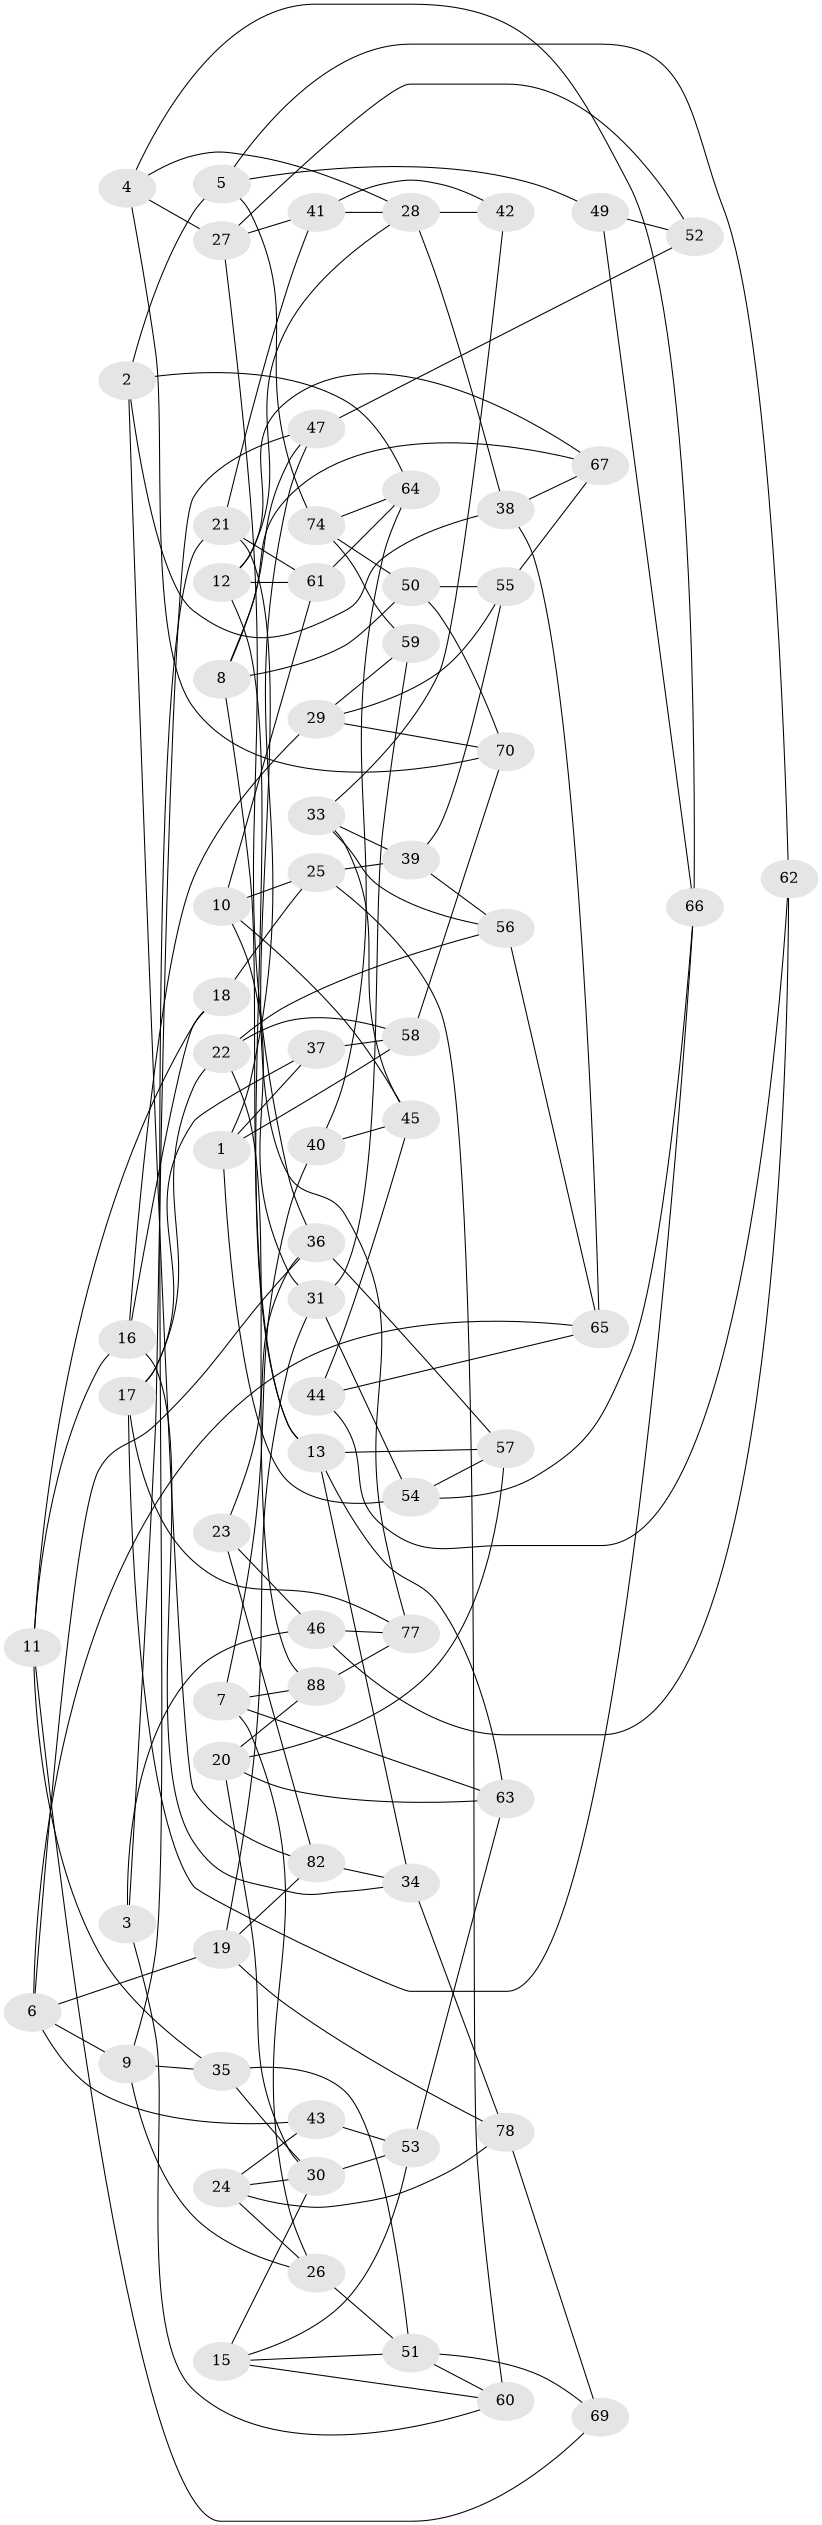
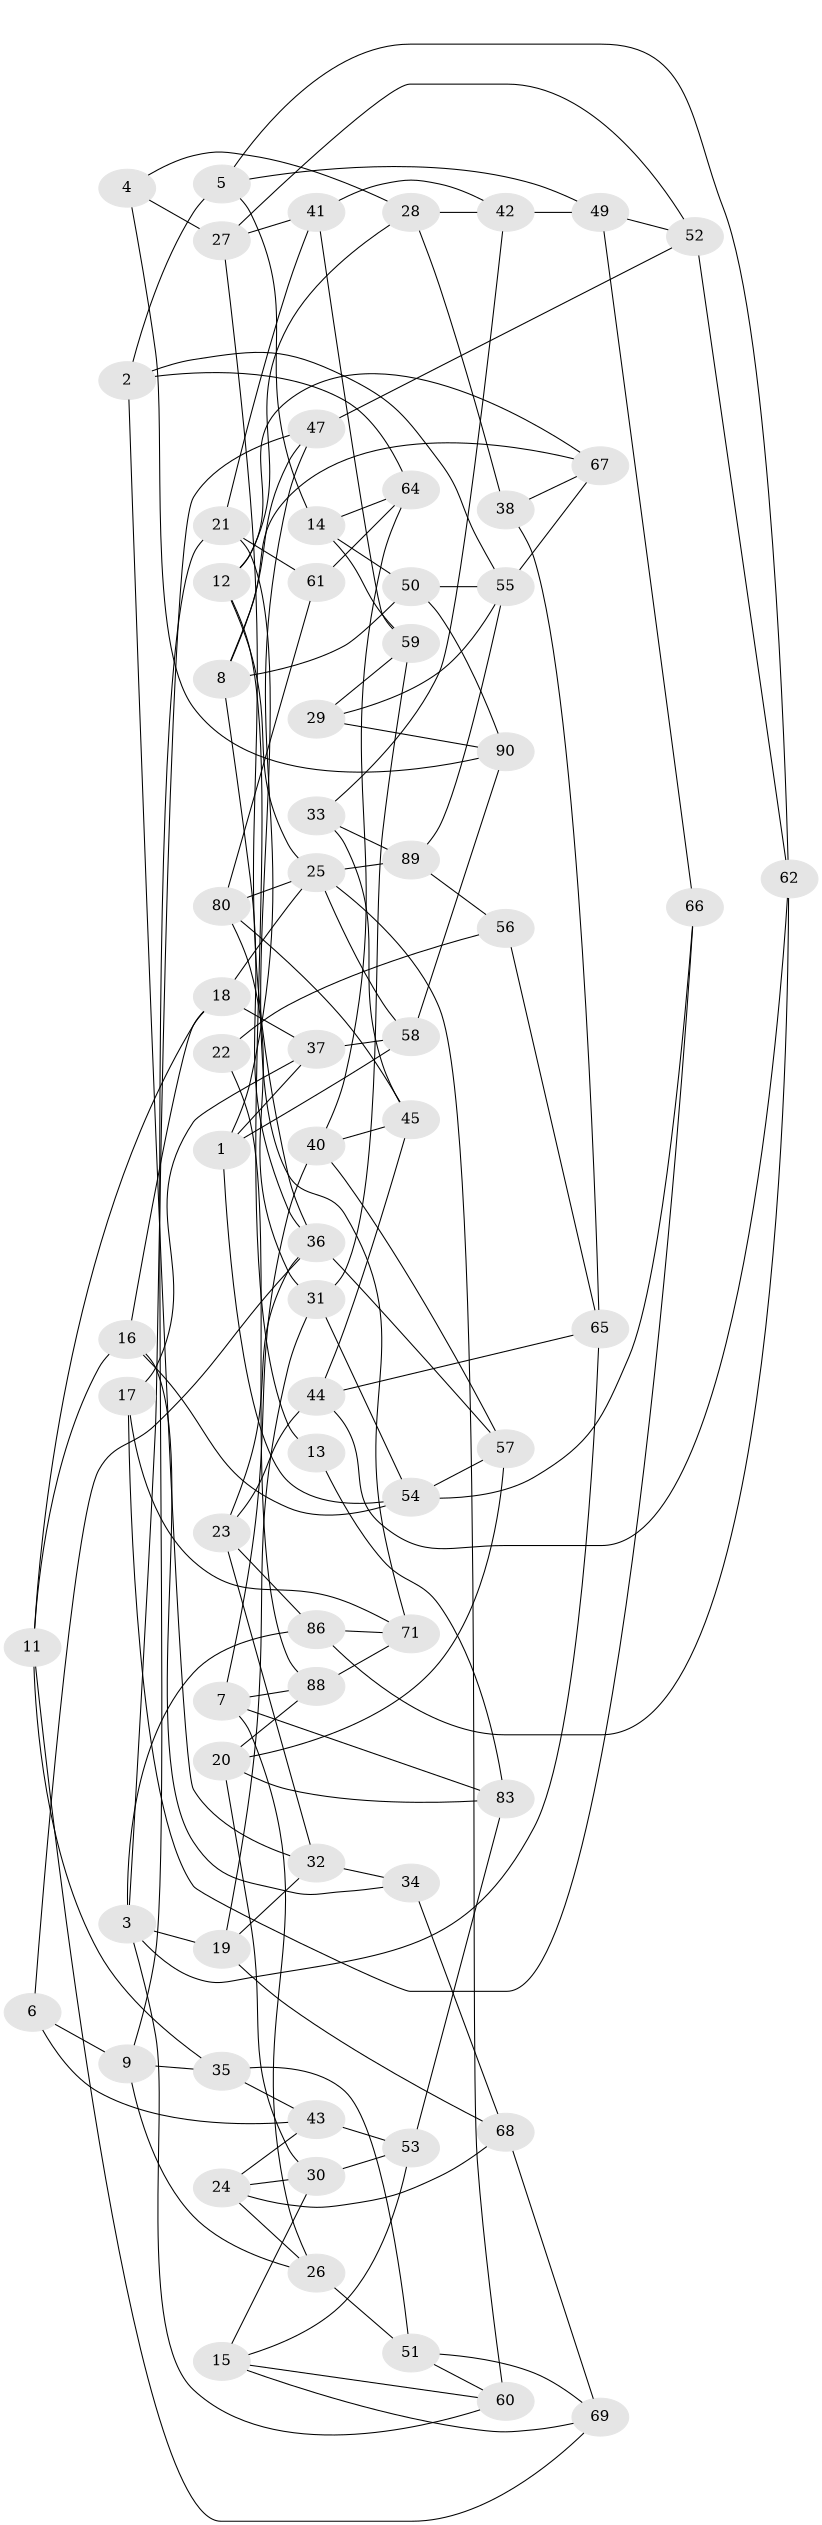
edge "4" -- "66": removed
edge "41" -- "28": now "41" -- "59"
edge "42" -- "49": added
node "74": label "74" -> "14"
edge "52" -- "62": added
edge "12" -- "61": now "12" -- "25"
edge "2" -- "38": now "2" -- "55"
node "70": label "70" -> "90"
node "39": label "39" -> "89"
edge "33" -- "56": removed
node "10": label "10" -> "80"
edge "29" -- "16": now "54" -- "16"
edge "58" -- "22": now "58" -- "25"
edge "18" -- "37": added
edge "8" -- "13": now "8" -- "36"
edge "22" -- "17": removed
edge "44" -- "23": added
edge "57" -- "13": now "57" -- "40"
edge "65" -- "6": now "65" -- "3"
node "46": label "46" -> "86"
node "77": label "77" -> "71"
edge "13" -- "34": removed
node "63": label "63" -> "83"
node "82": label "82" -> "32"
edge "19" -- "6": now "19" -- "3"
edge "35" -- "30": now "35" -- "43"
node "78": label "78" -> "68"
edge "51" -- "15": now "69" -- "15"
